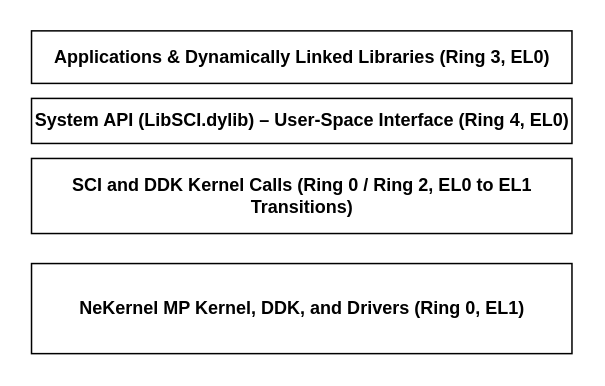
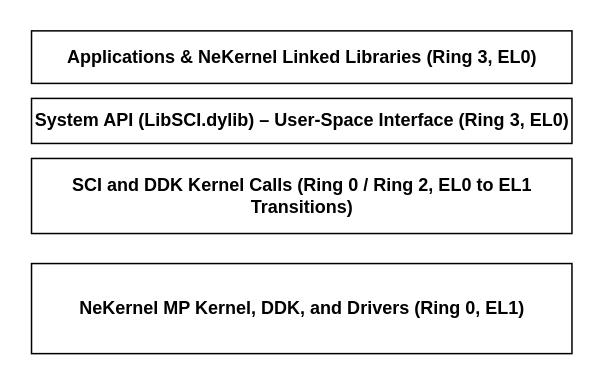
node "Applications & Dynamically Linked Libraries (Ring 3, EL0)": label "Applications & Dynamically Linked Libraries (Ring 3, EL0)" -> "Applications & NeKernel Linked Libraries (Ring 3, EL0)"
node "System API (LibSCI.dylib) – User-Space Interface (Ring 4, EL0)": label "System API (LibSCI.dylib) – User-Space Interface (Ring 4, EL0)" -> "System API (LibSCI.dylib) – User-Space Interface (Ring 3, EL0)"
